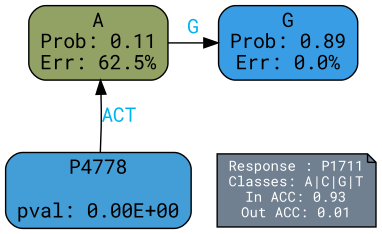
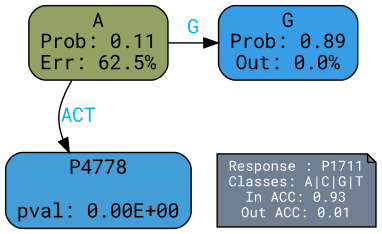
node "G Prob: 0.89 Err: 0.0%": label "G Prob: 0.89 Err: 0.0%" -> "G Prob: 0.89 Out: 0.0%"
edge "P4778 pval: 0.00E+00" -> "A Prob: 0.11 Err: 62.5%": reversed
